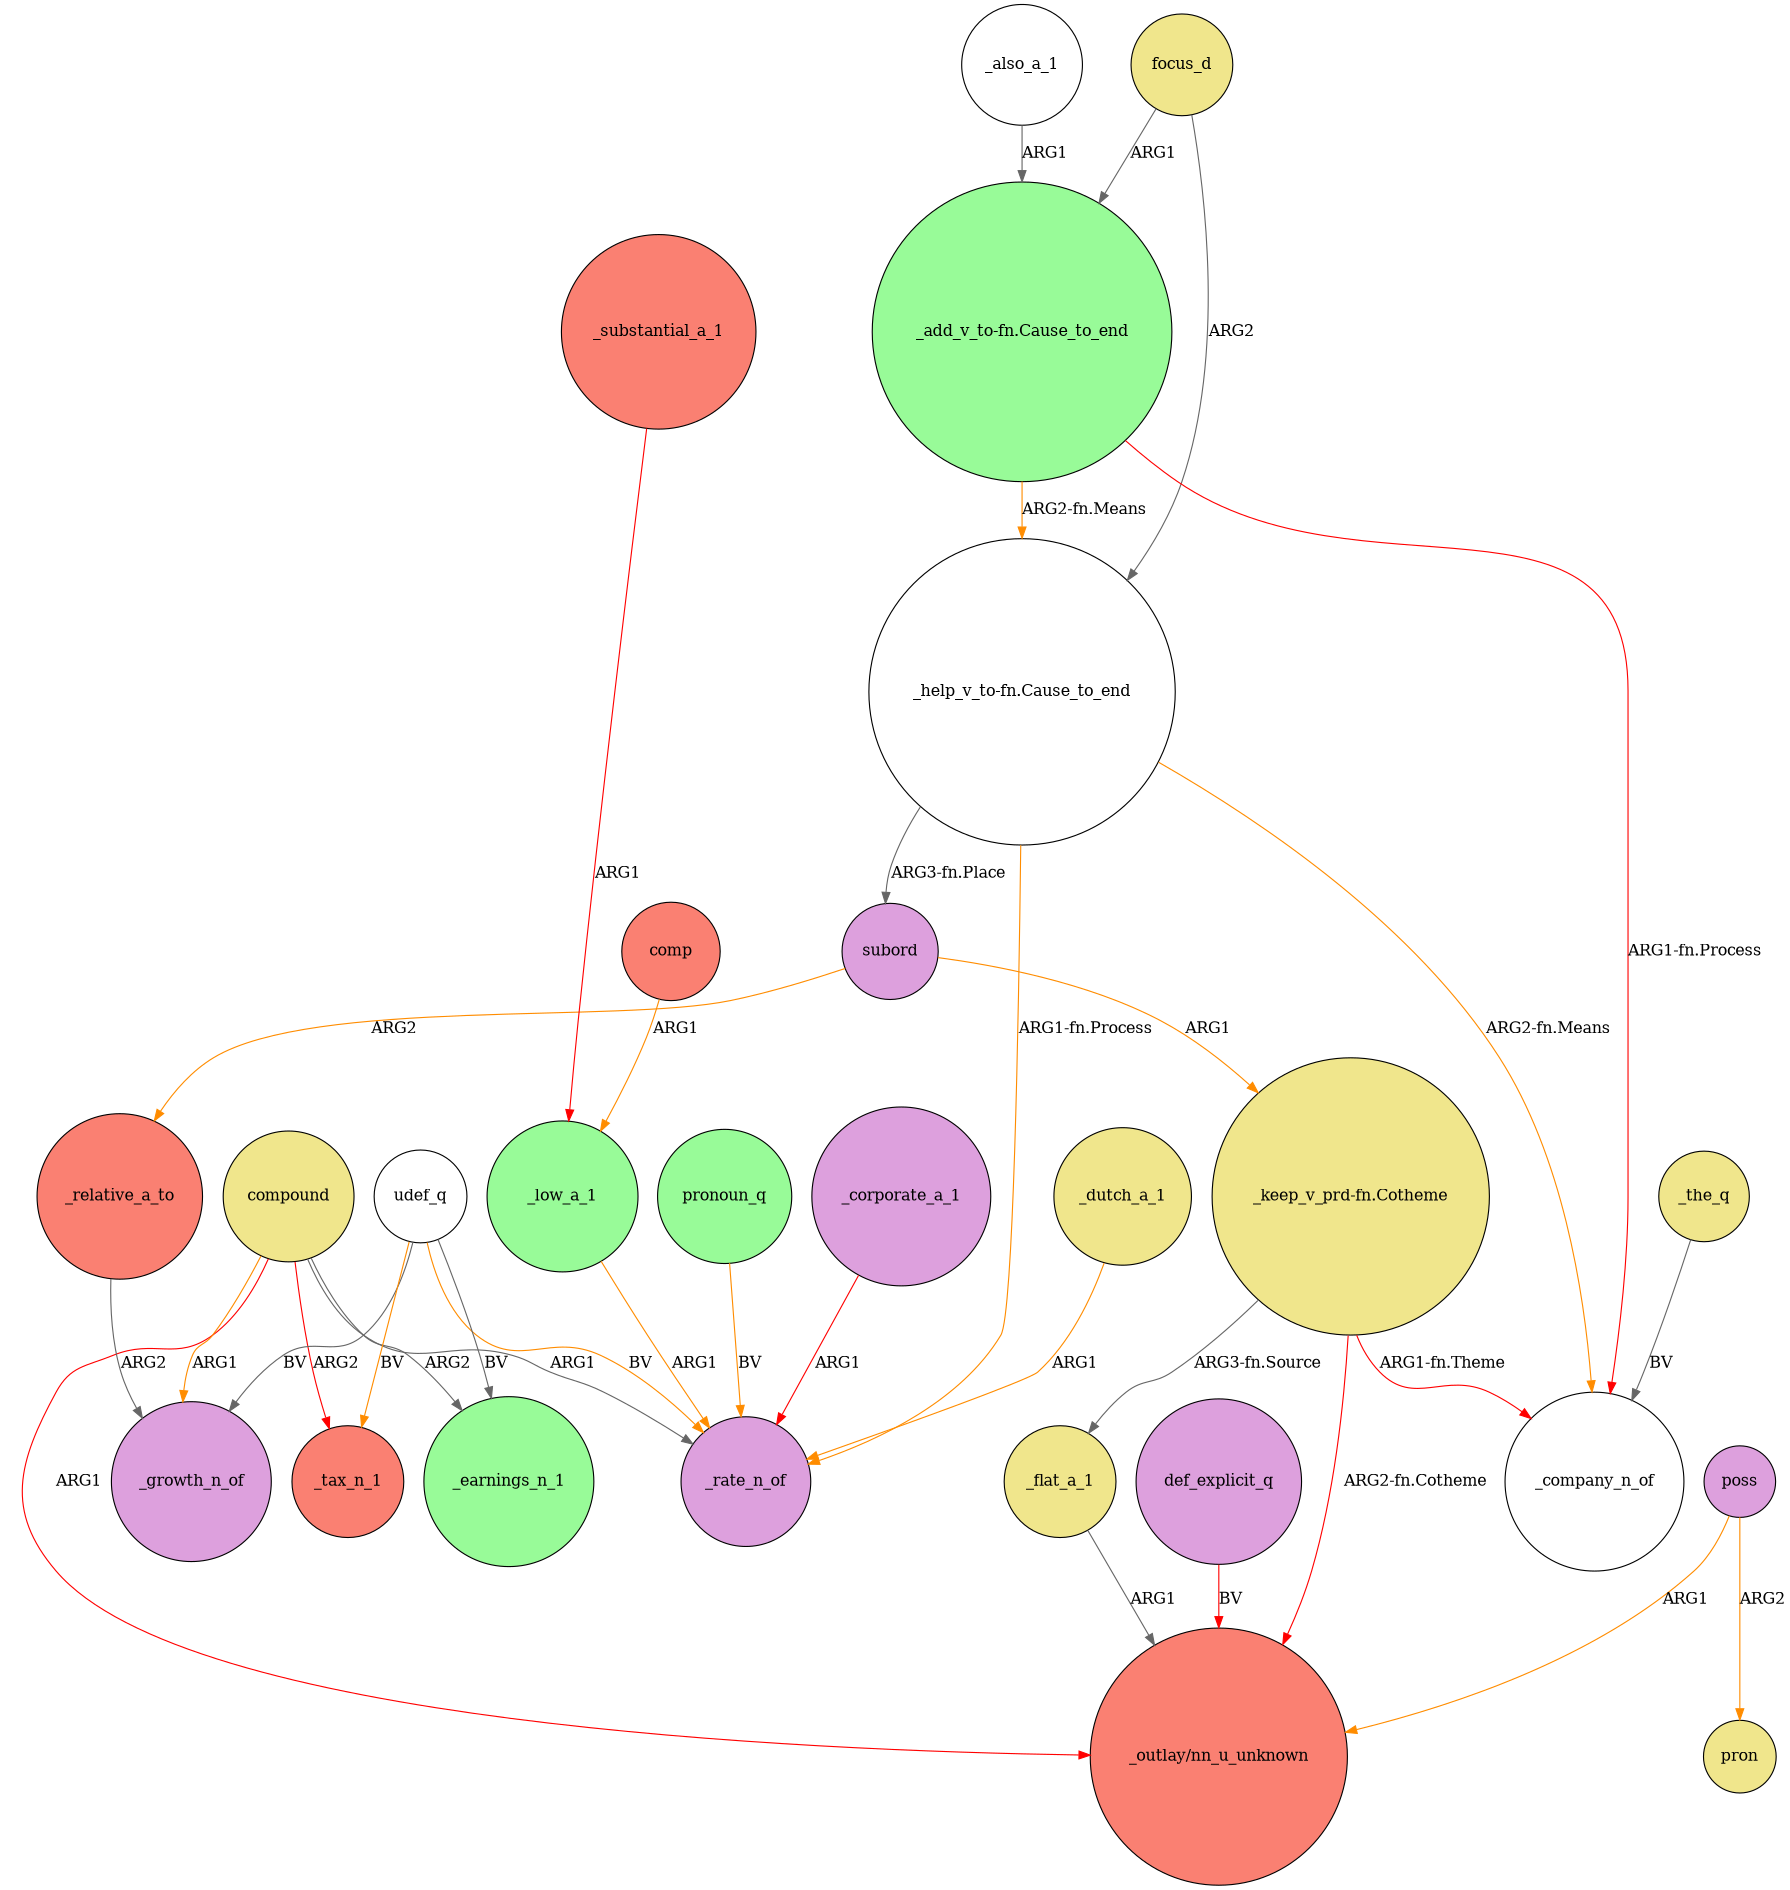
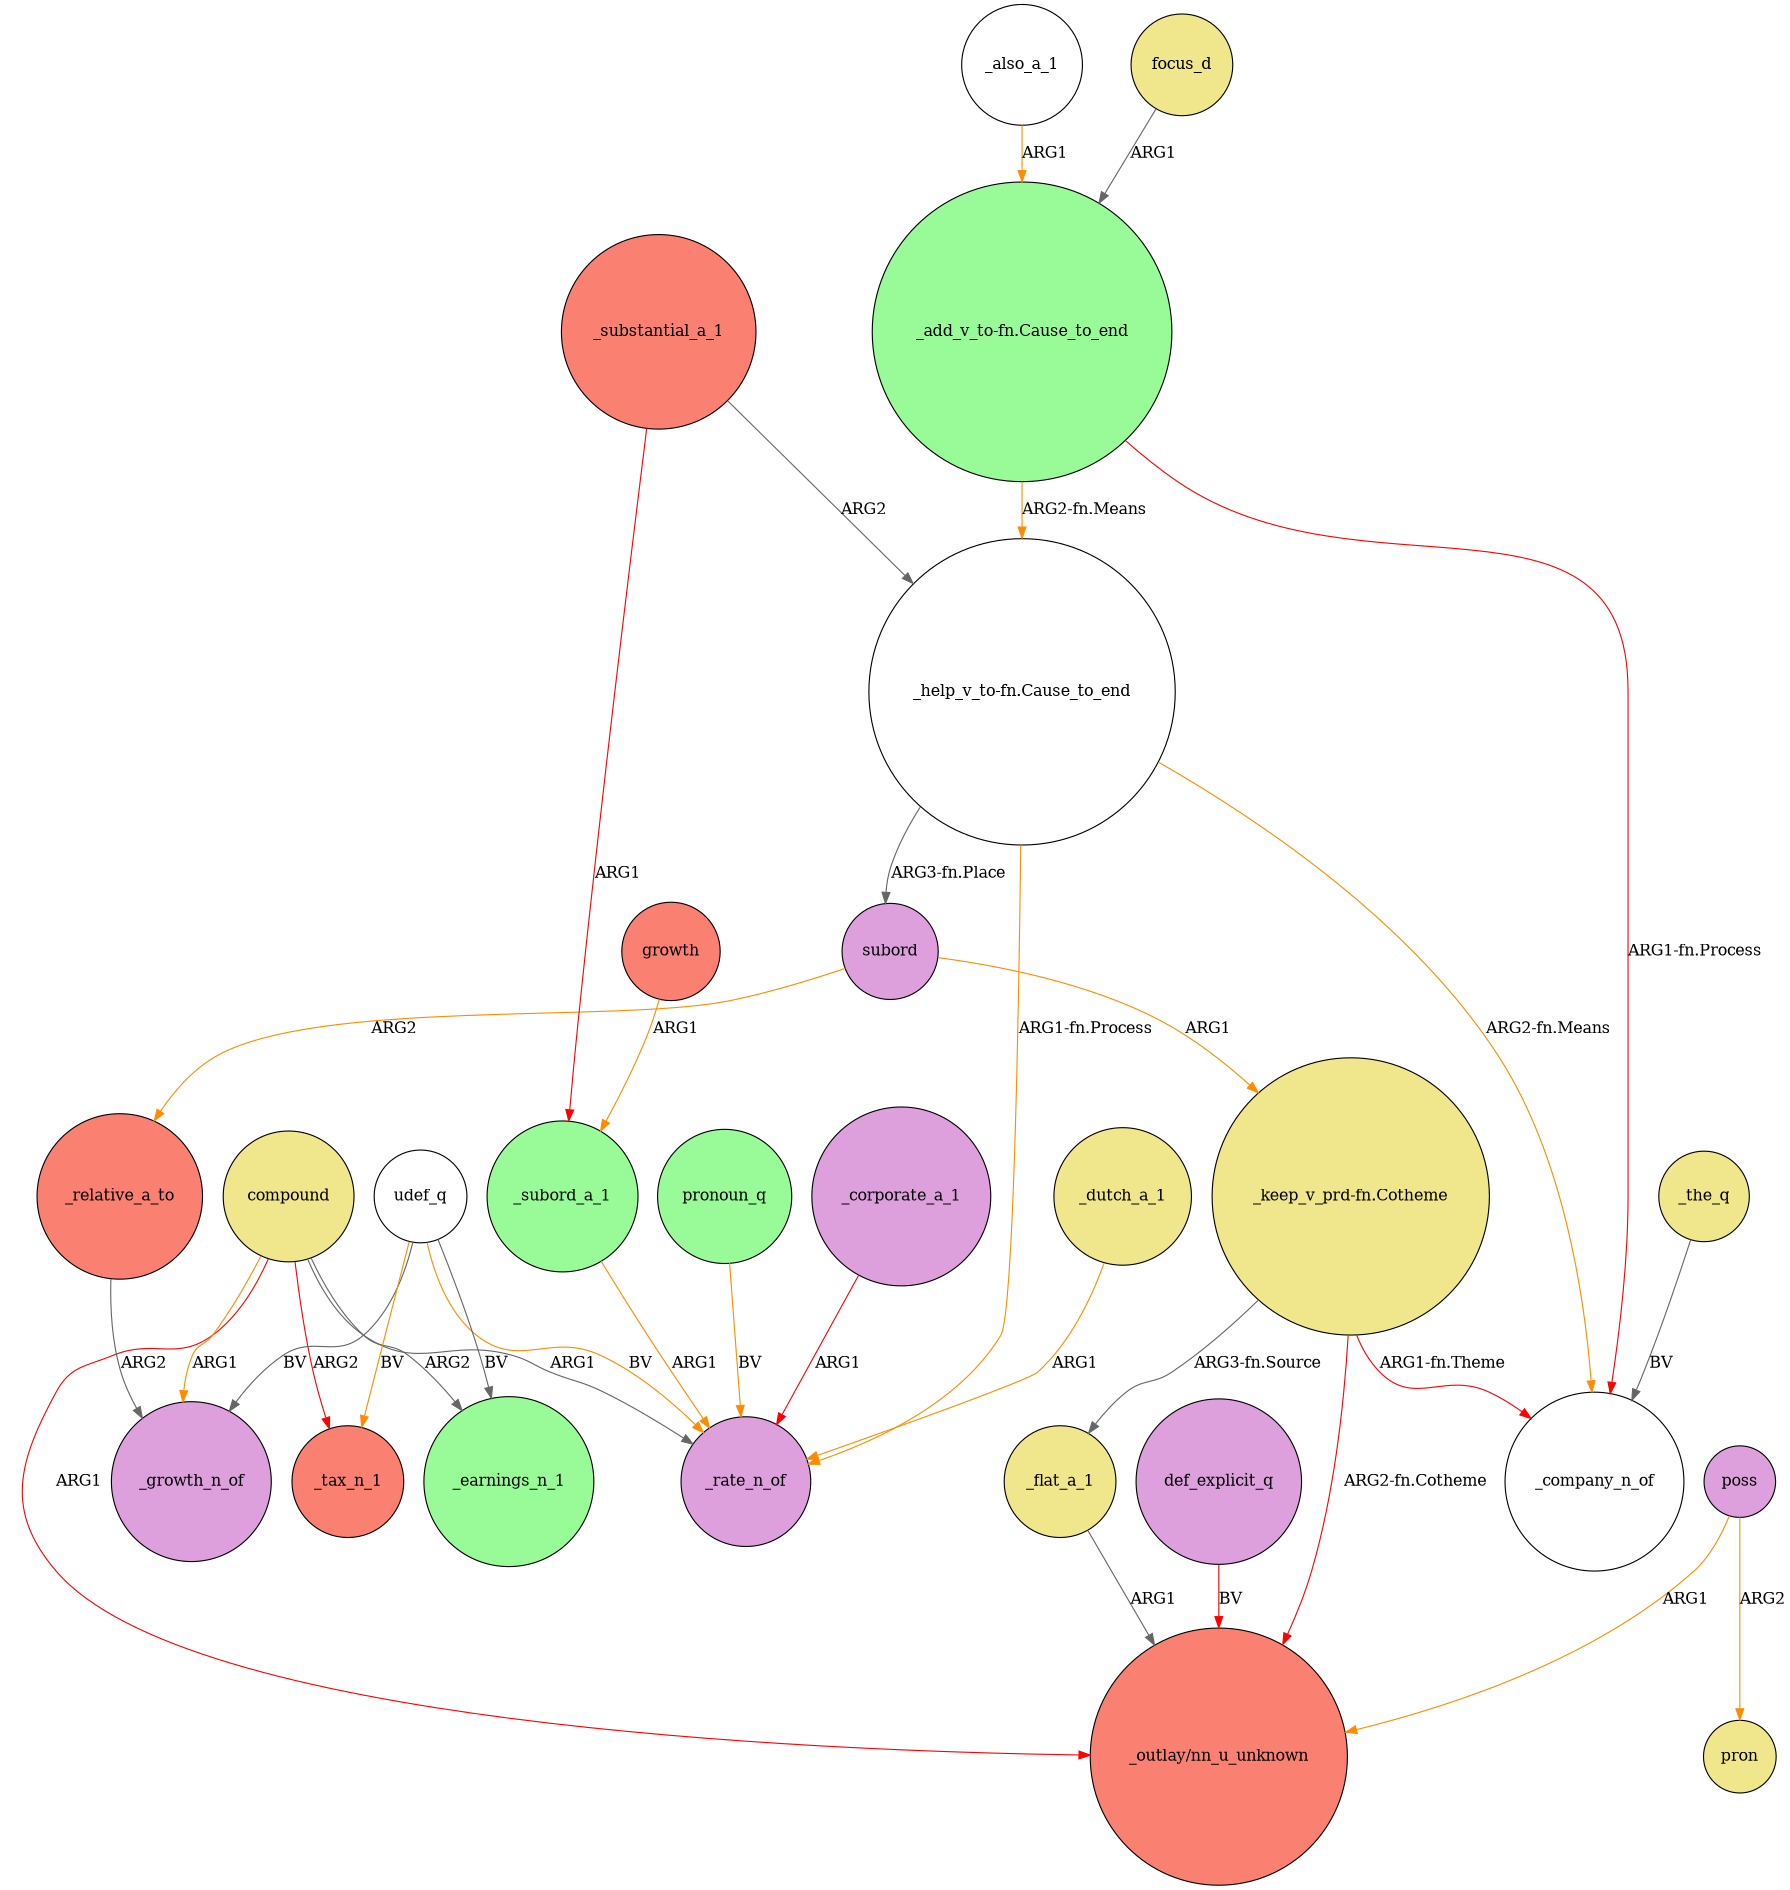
edge "_also_a_1" -> "_add_v_to-fn.Cause_to_end": color gray40 -> darkorange
edge "focus_d" -> "_help_v_to-fn.Cause_to_end": now "_substantial_a_1" -> "_help_v_to-fn.Cause_to_end"
node "comp": label "comp" -> "growth"
node "_low_a_1": label "_low_a_1" -> "_subord_a_1"
